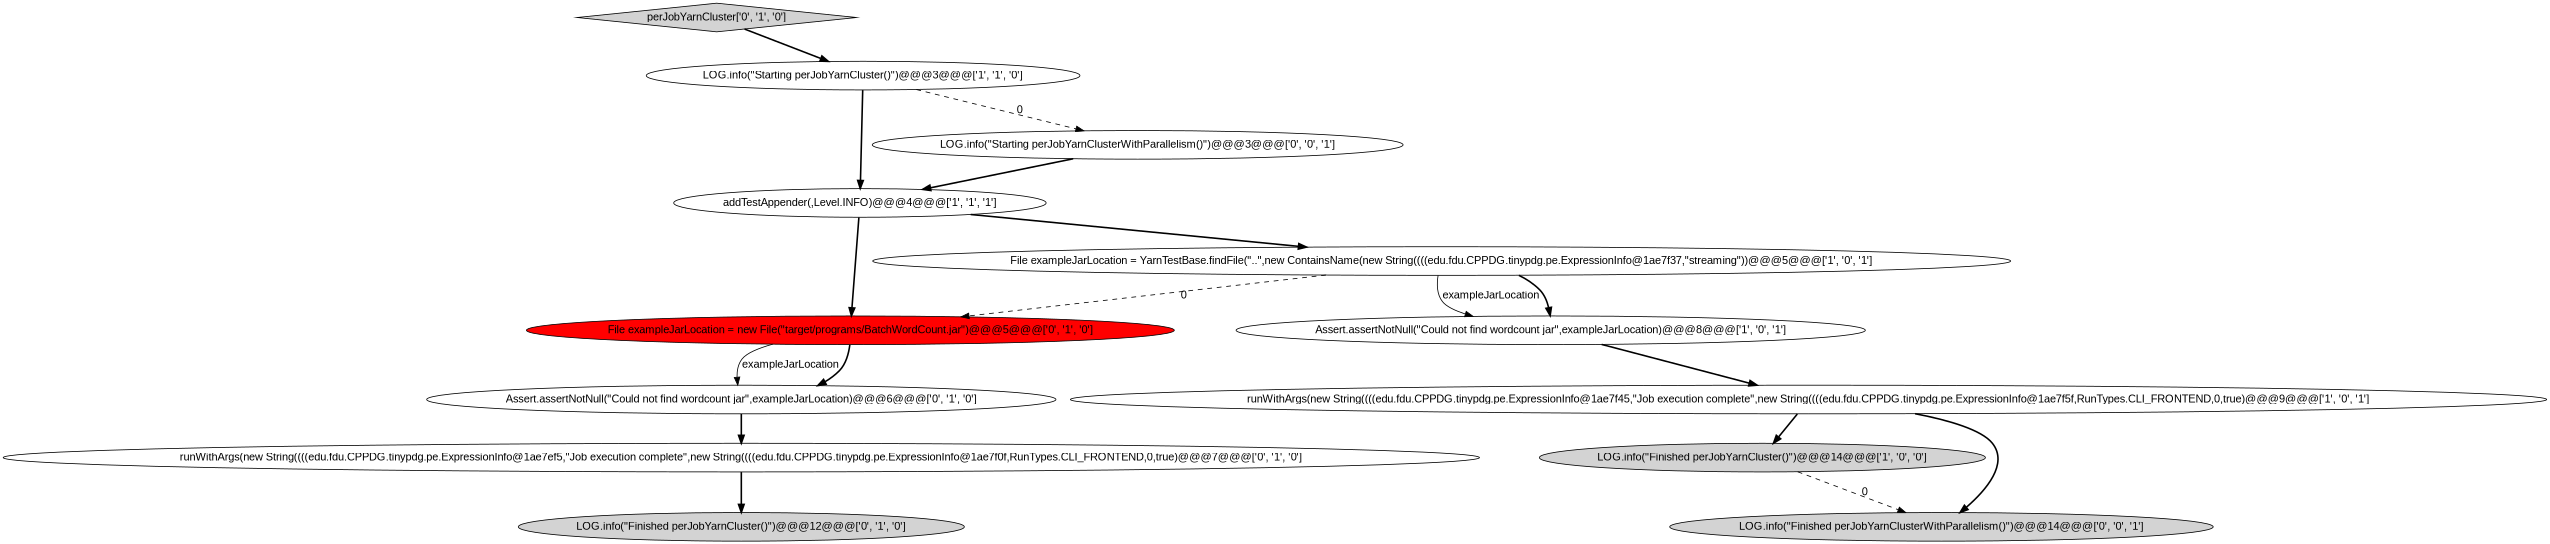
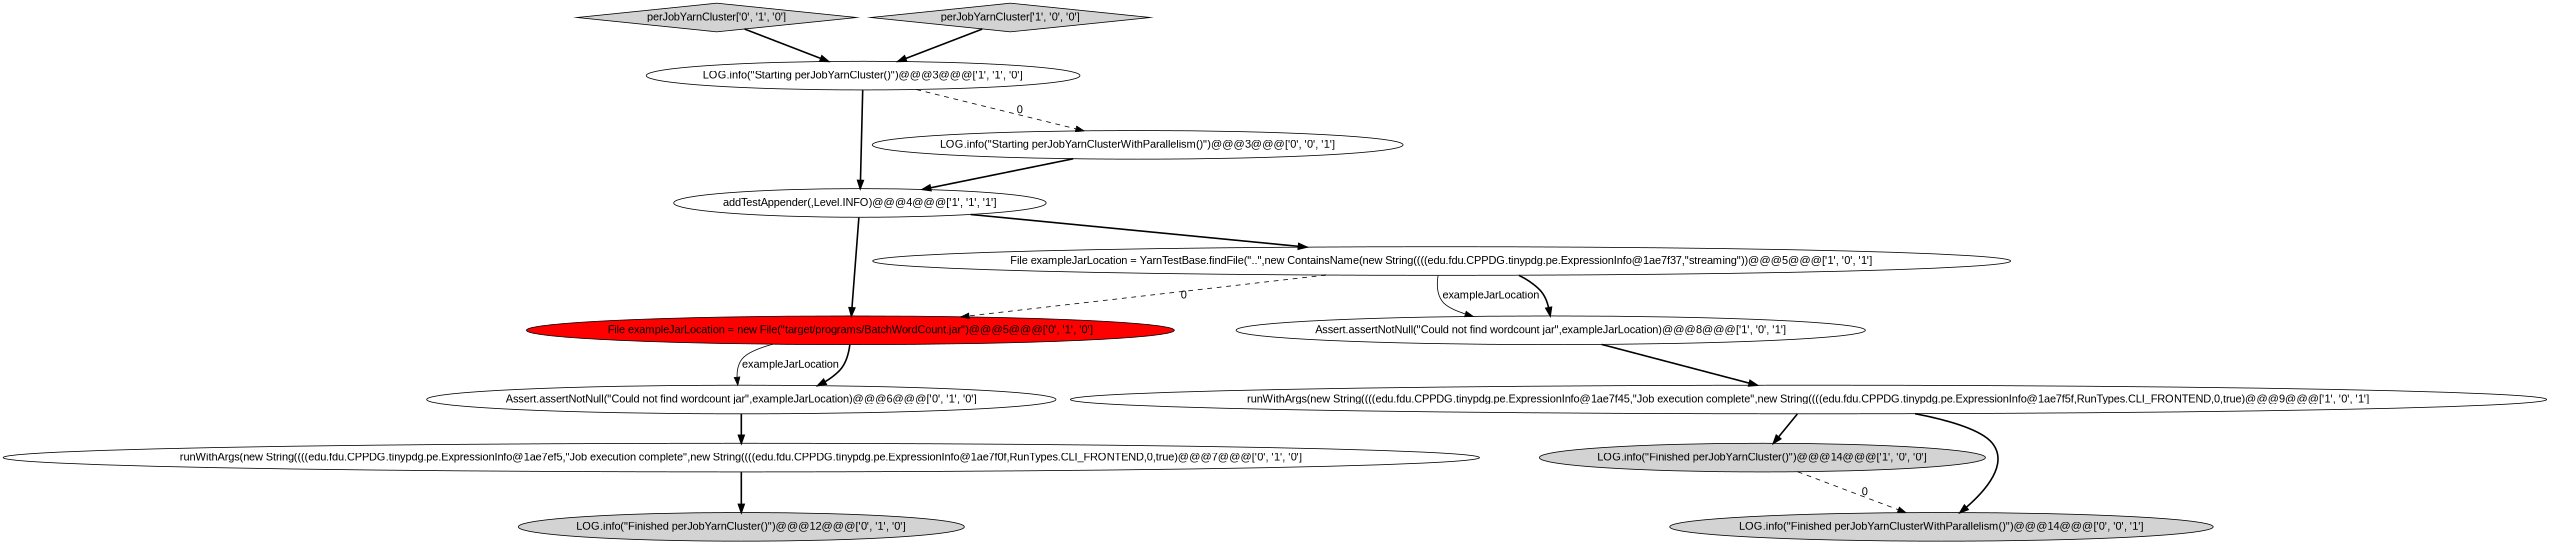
node "perJobYarnCluster['1', '0', '0']": added
